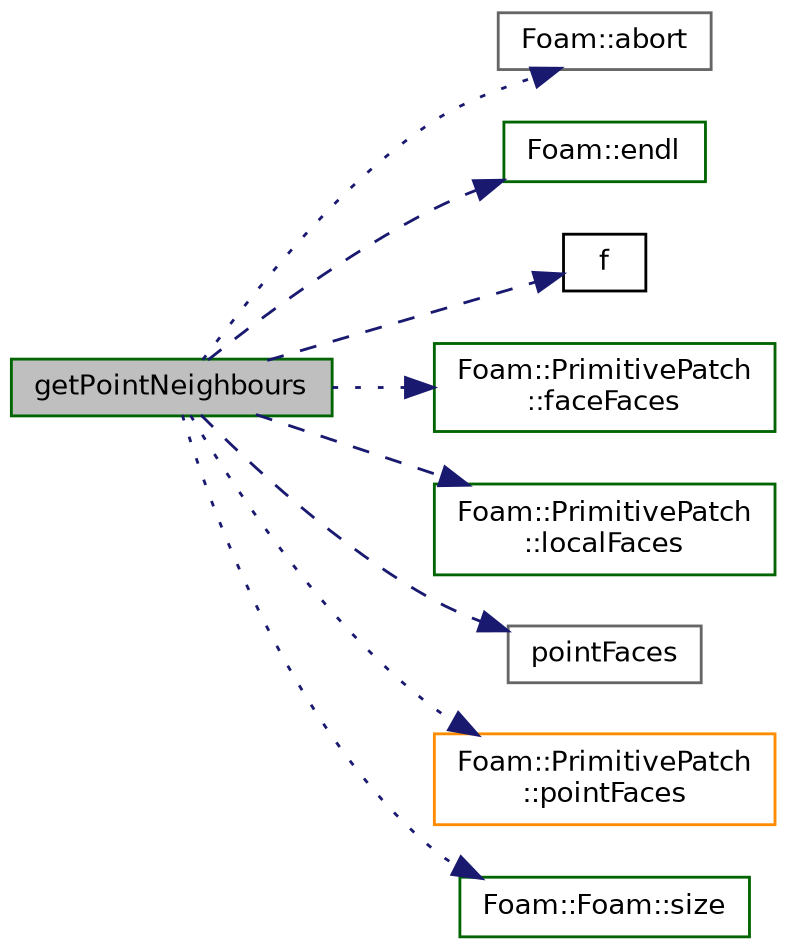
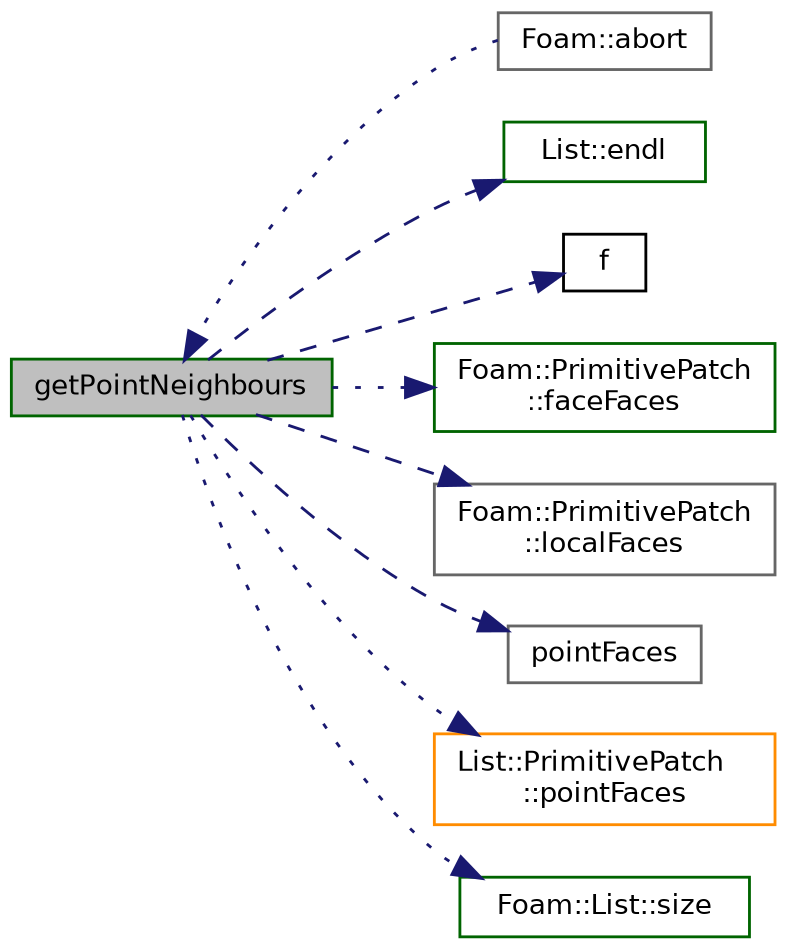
node "Foam::endl": label "Foam::endl" -> "List::endl"
edge "getPointNeighbours" -> "Foam::abort": reversed
node "Foam::PrimitivePatch ::localFaces": color darkgreen -> gray40
node "Foam::PrimitivePatch ::pointFaces": label "Foam::PrimitivePatch ::pointFaces" -> "List::PrimitivePatch ::pointFaces"
node "Foam::Foam::size": label "Foam::Foam::size" -> "Foam::List::size"
